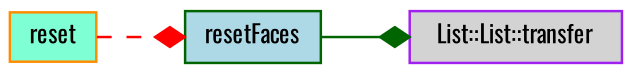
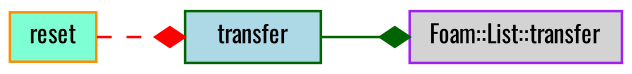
node "resetFaces": label "resetFaces" -> "transfer"
node "List::List::transfer": label "List::List::transfer" -> "Foam::List::transfer"
